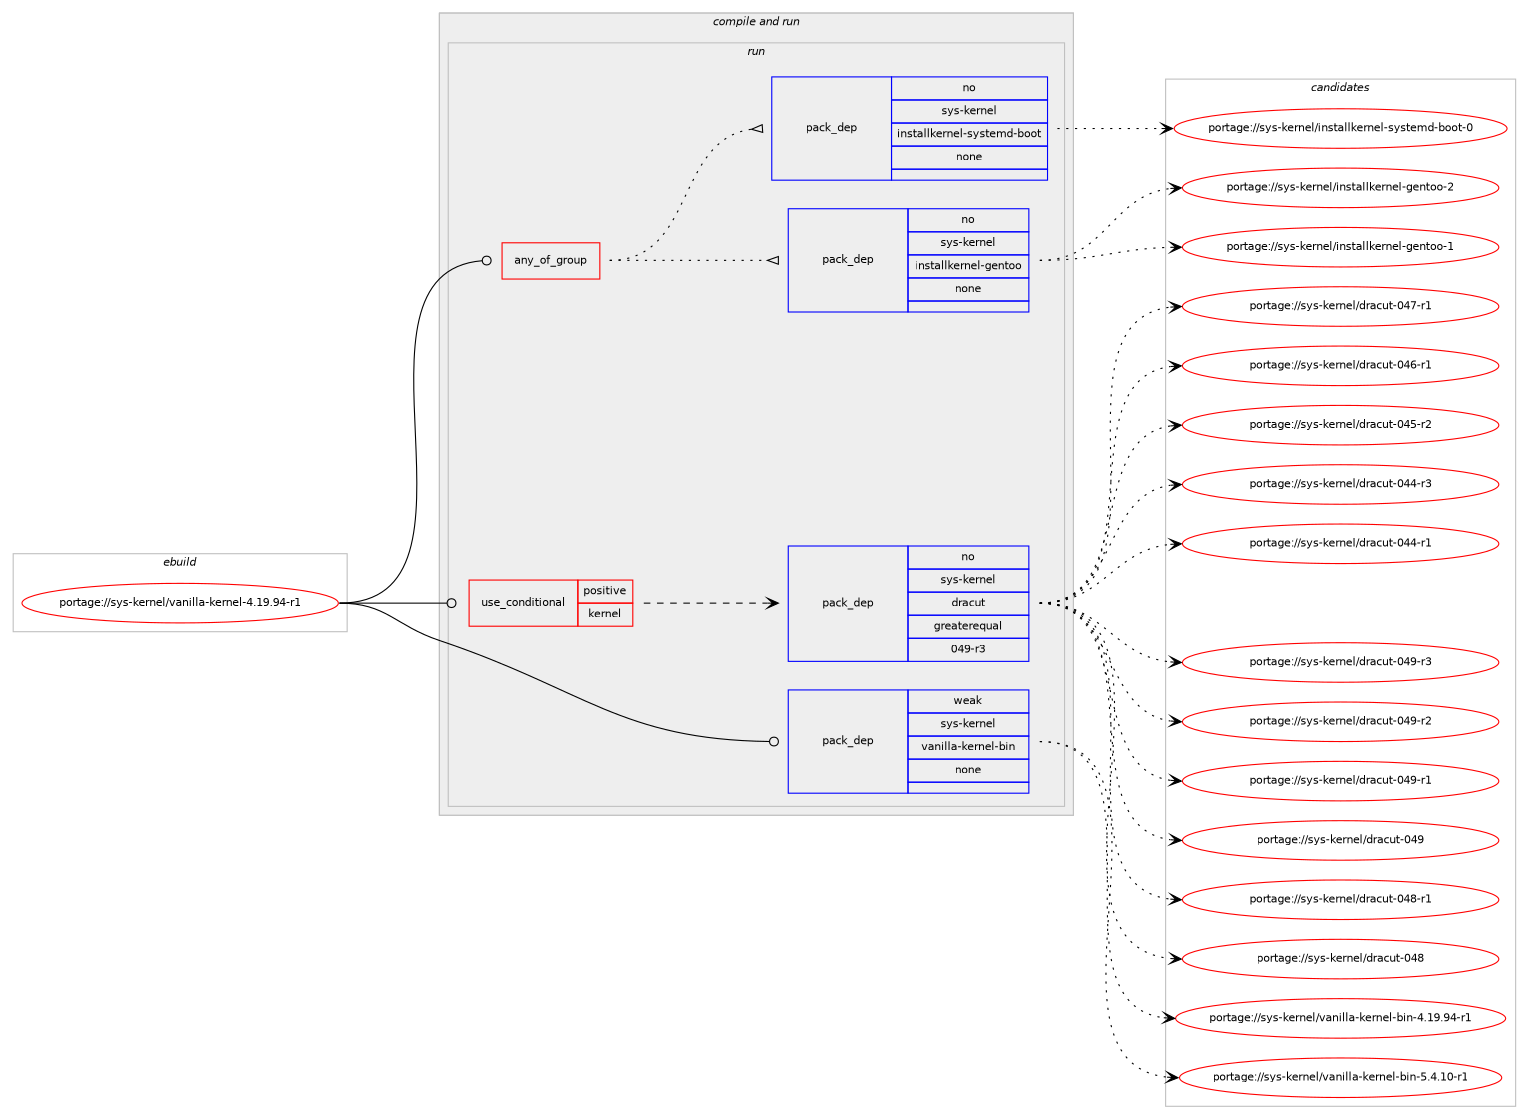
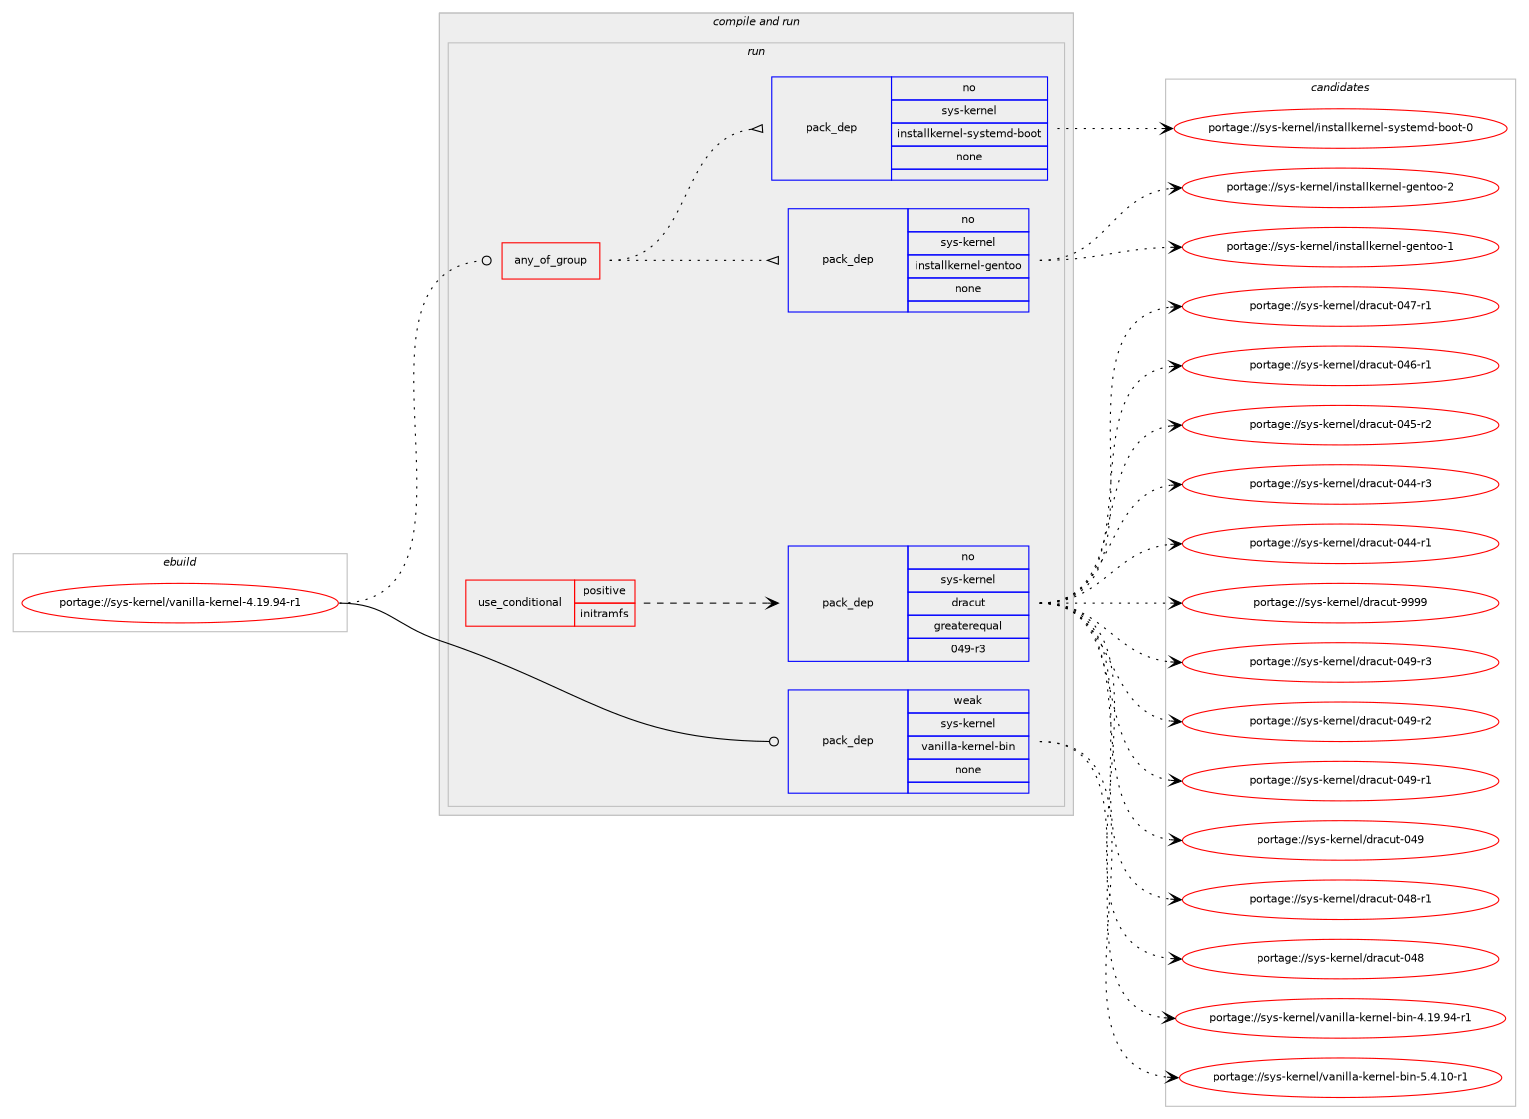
edge "portage://sys-kernel/vanilla-kernel-4.19.94-r1" -> "any_of_group": style solid -> dotted
edge "portage://sys-kernel/vanilla-kernel-4.19.94-r1" -> "use_conditional": removed
node "portage://sys-kernel/dracut-9999": added
node "use_conditional": text "kernel" -> "initramfs"
